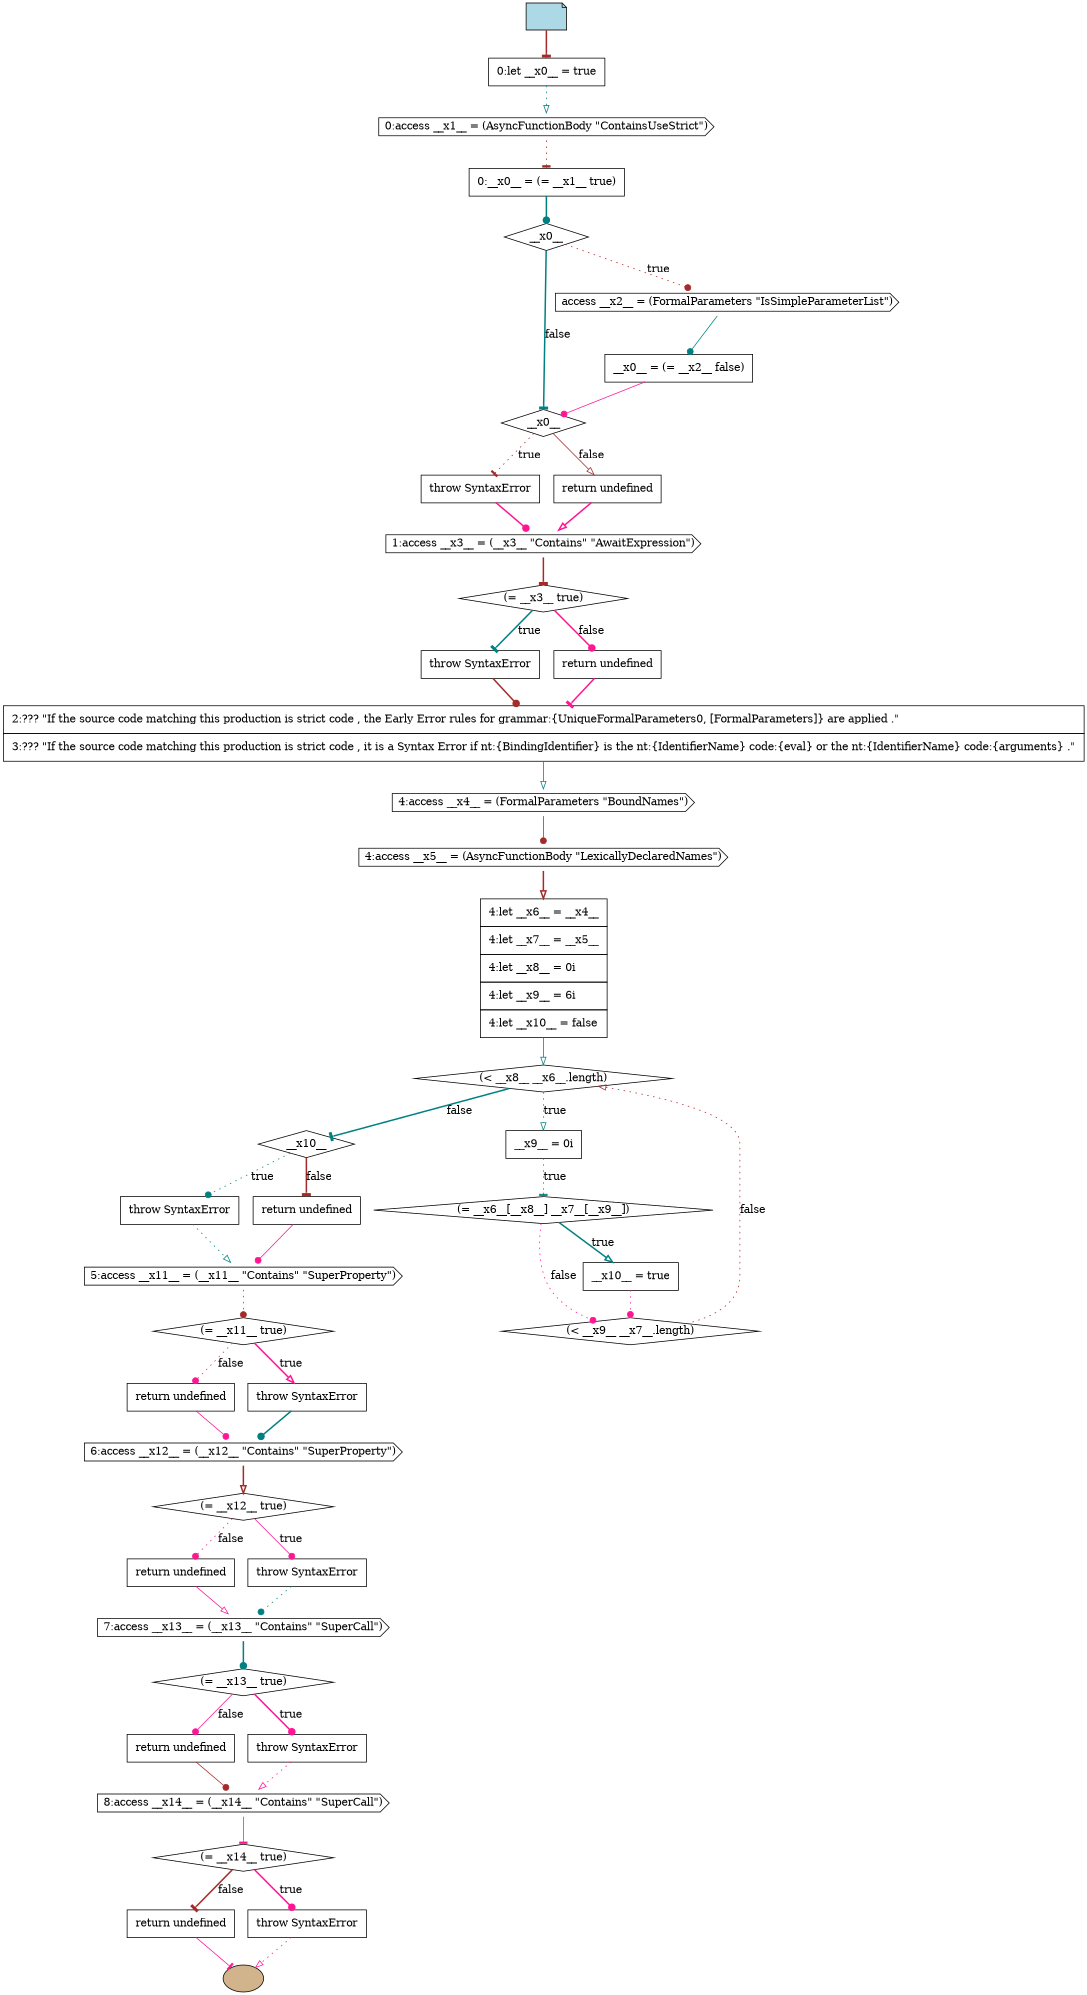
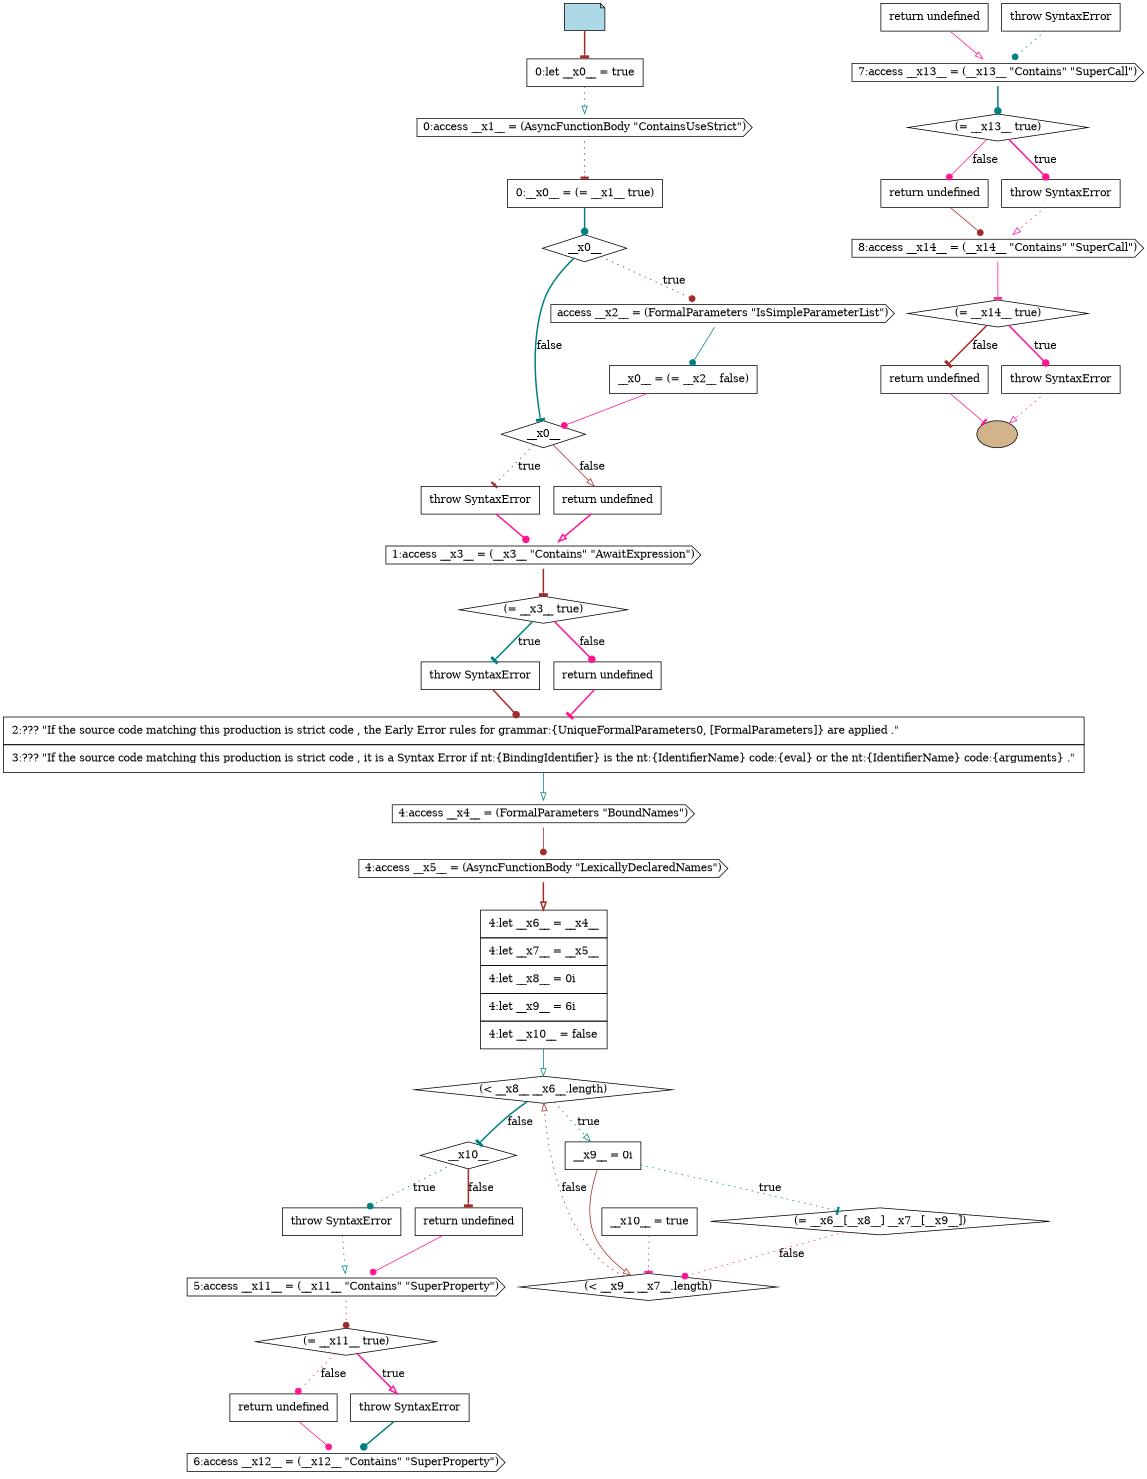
edge "__x9__ = 0i" -> "(< __x9__ __x7__.length)": added
edge "(= __x6__[__x8__] __x7__[__x9__])" -> "__x10__ = true": removed, label "true"
edge "__x10__ = true" -> "(< __x9__ __x7__.length)": arrowhead dot -> tee
node "(= __x12__ true)": removed
